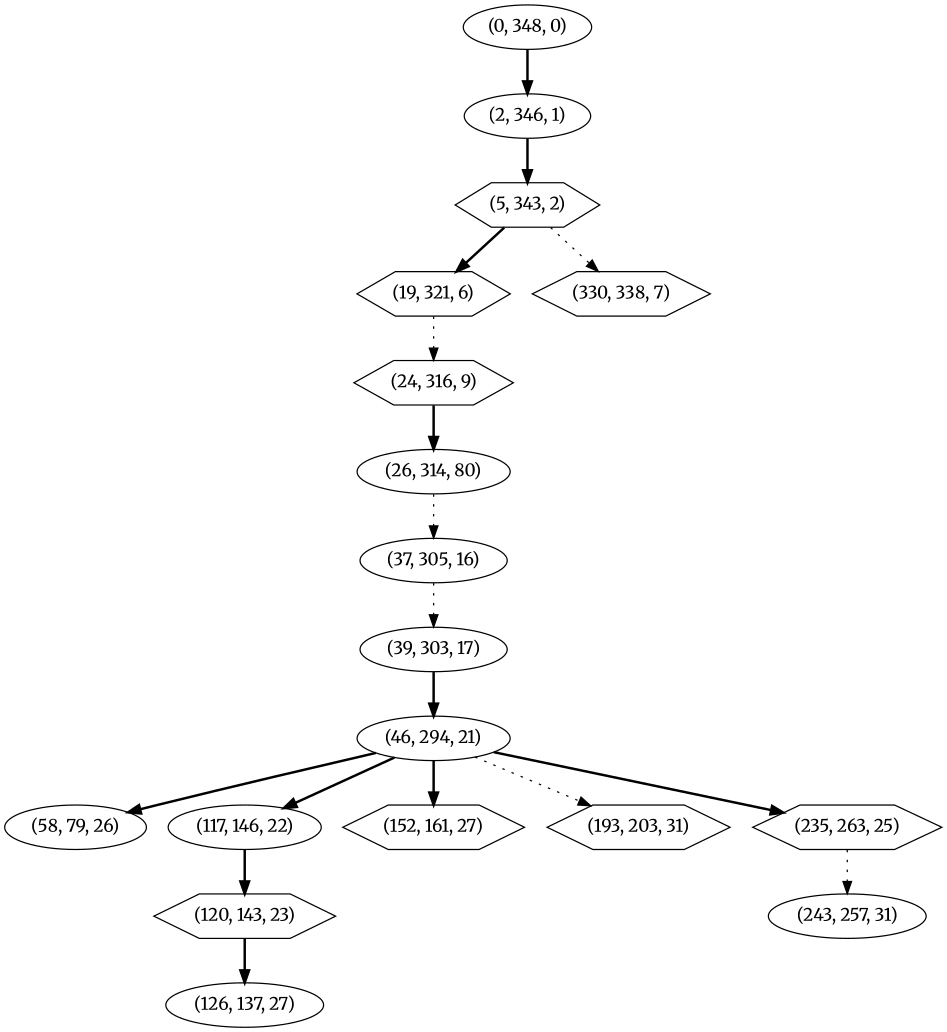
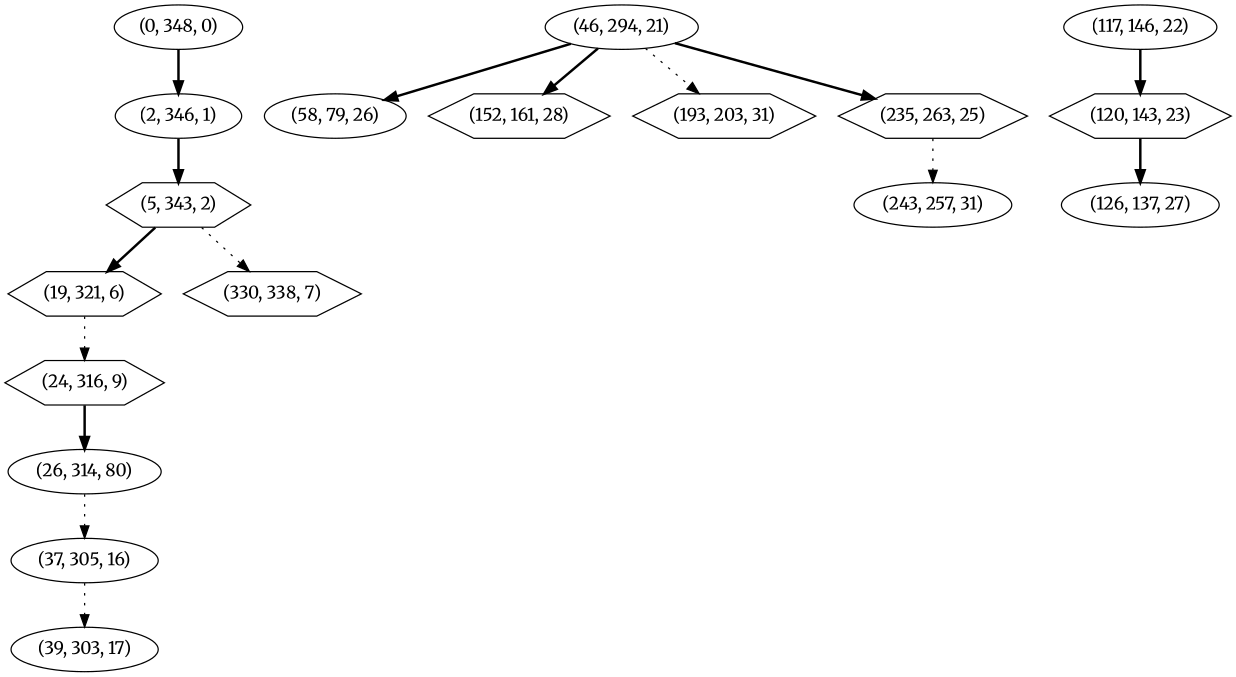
edge "(39, 303, 17)" -> "(46, 294, 21)": removed
edge "(46, 294, 21)" -> "(117, 146, 22)": removed
node "(152, 161, 27)": label "(152, 161, 27)" -> "(152, 161, 28)"
